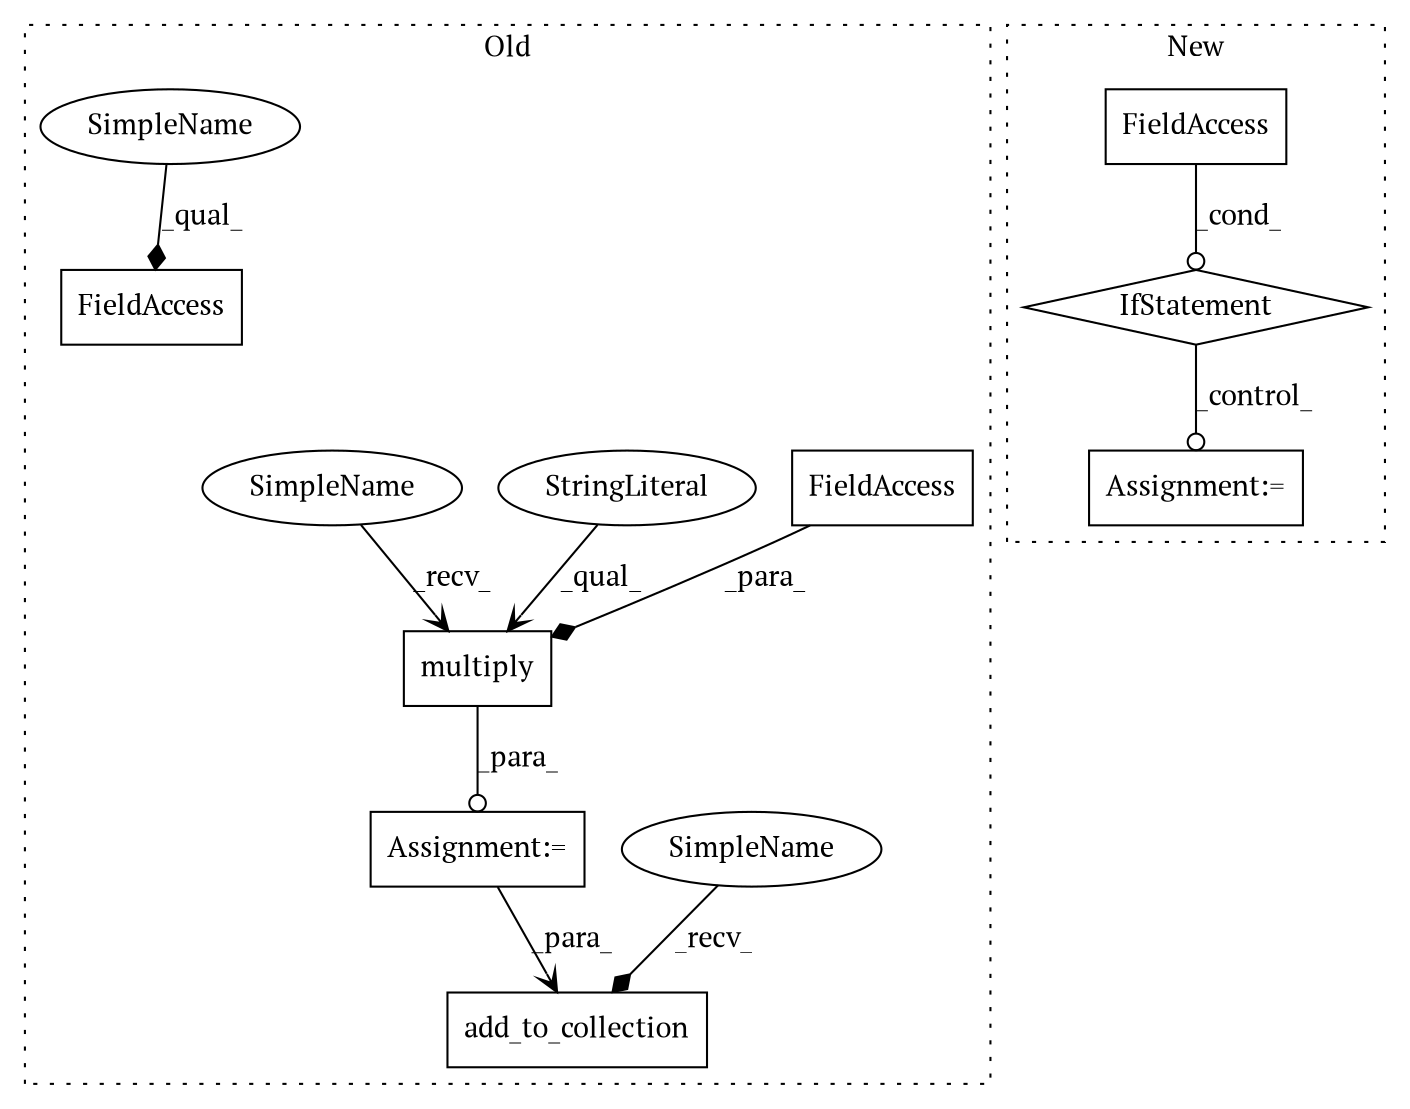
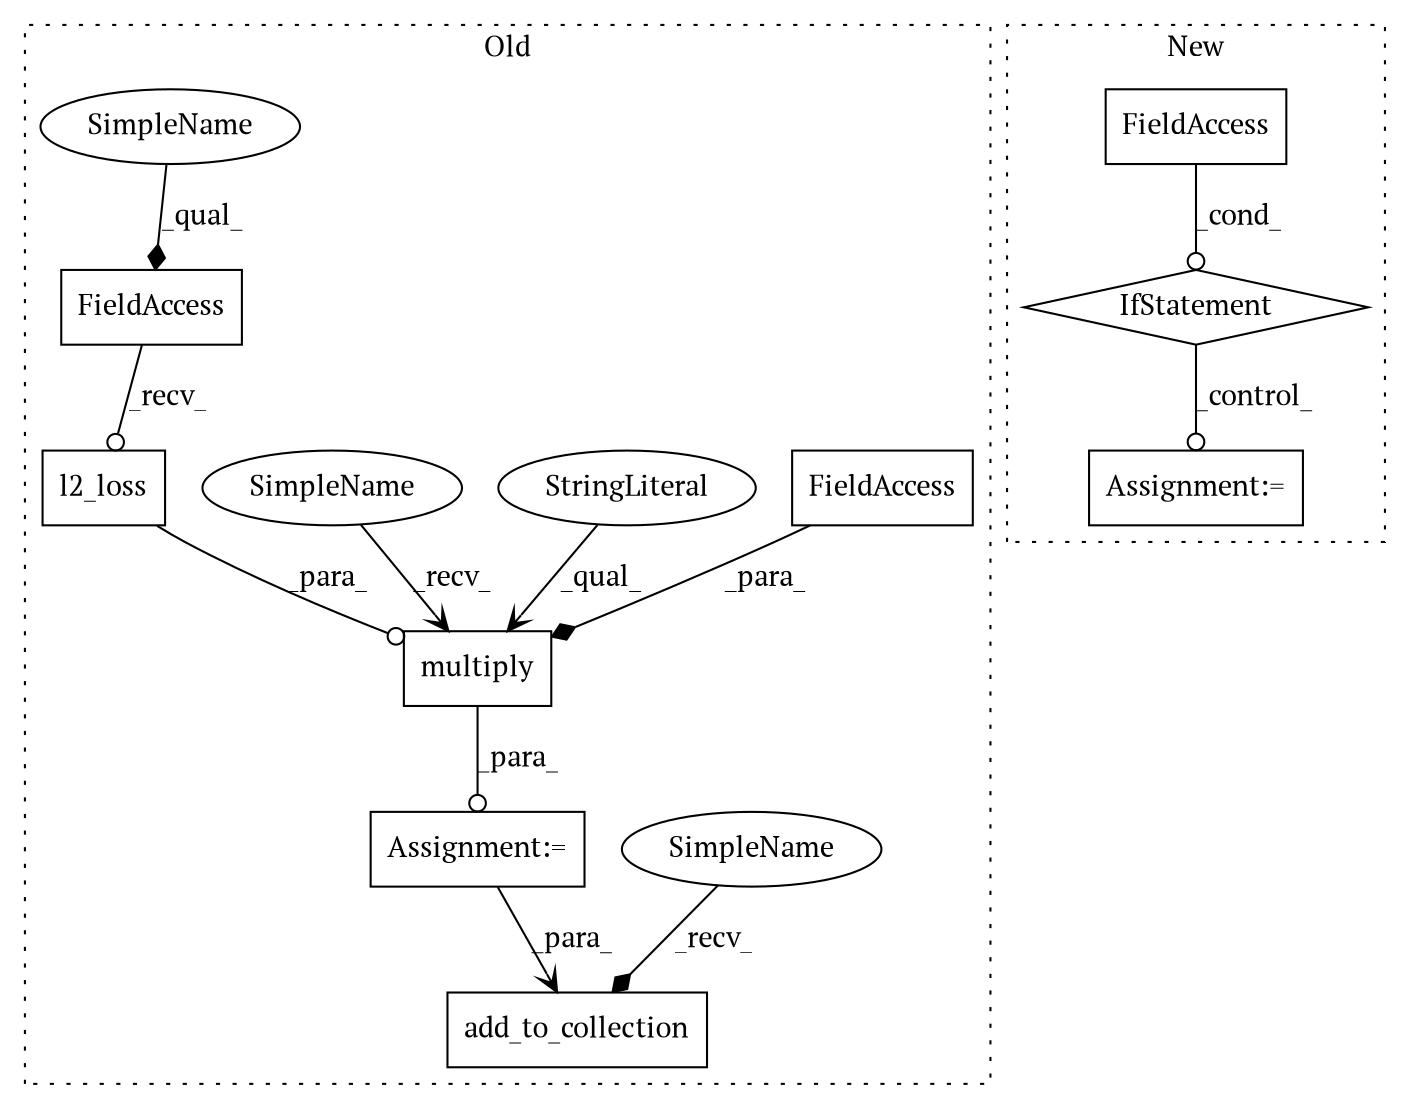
node "l2_loss": added
